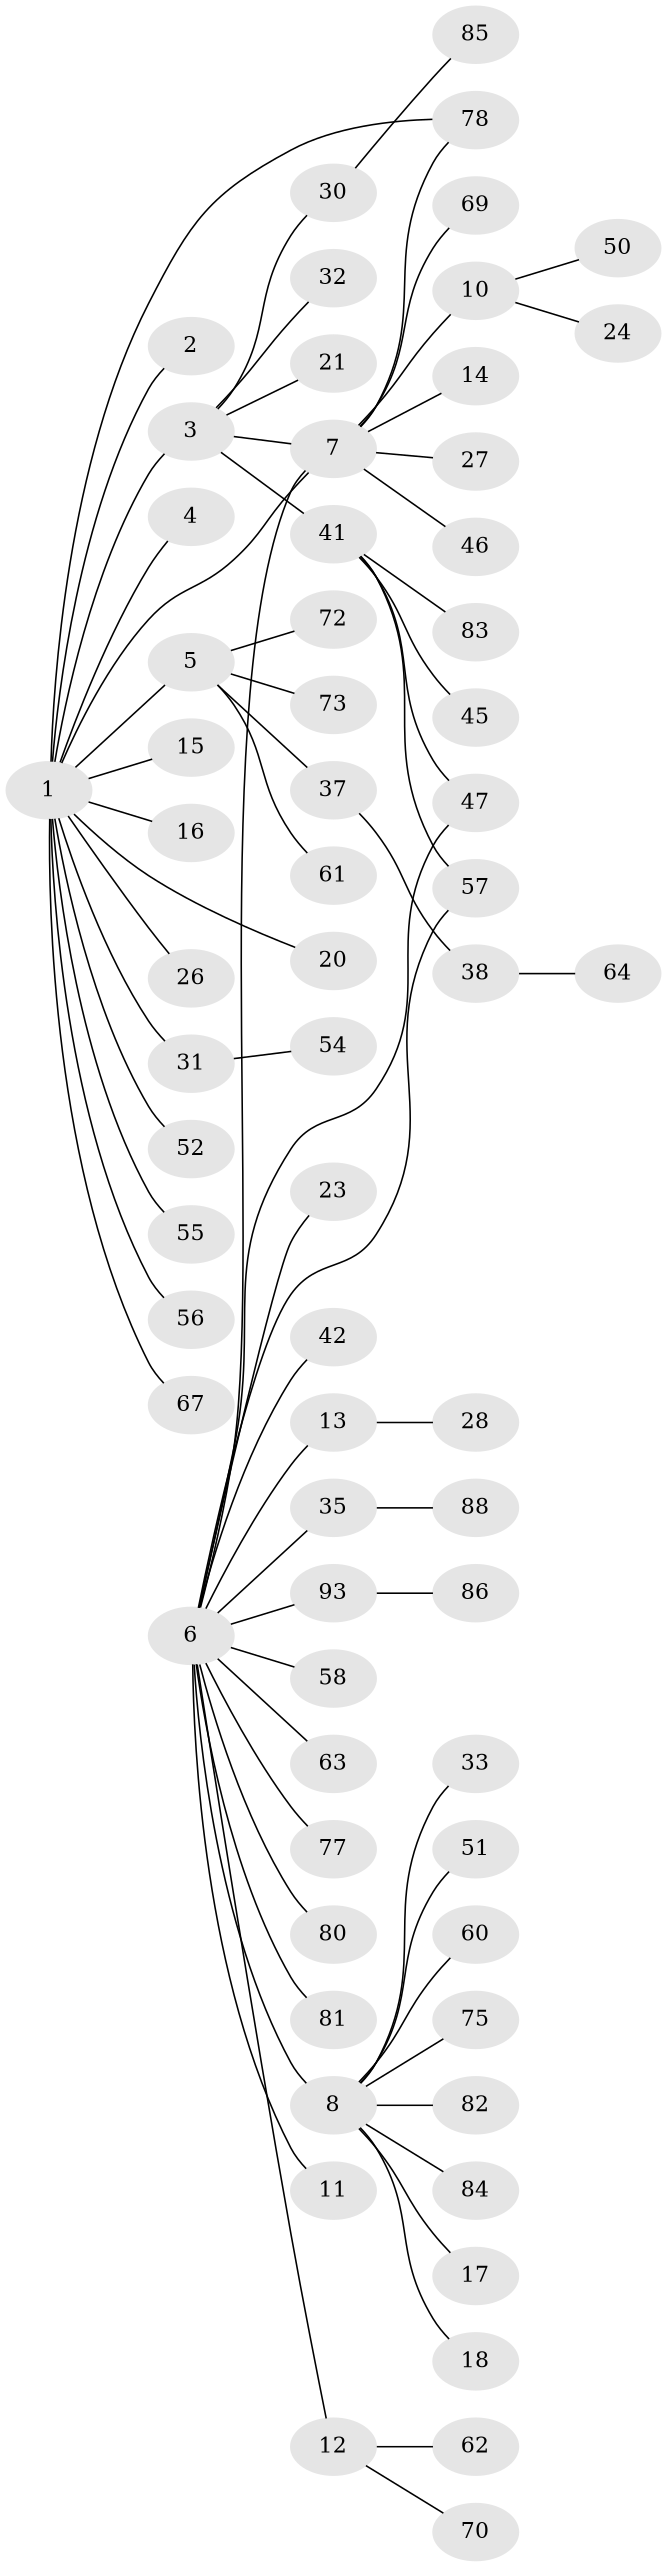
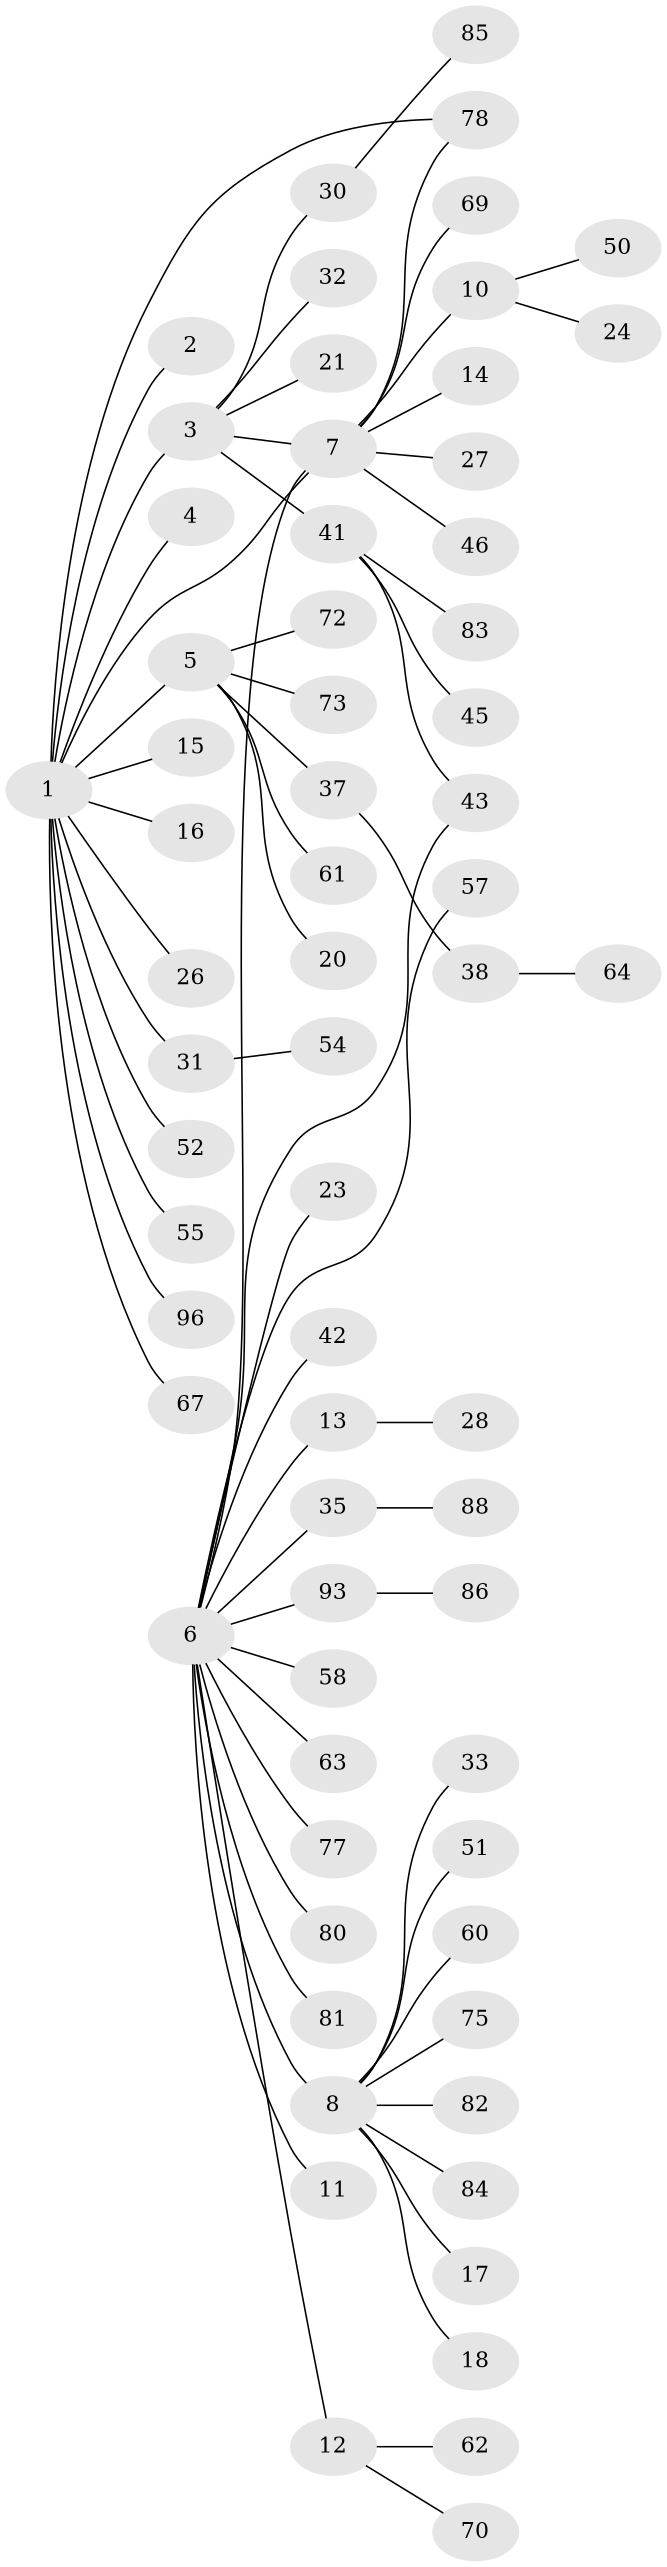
edge "41" -- "57": removed
node "47": label "47" -> "43"
edge "1" -- "20": now "5" -- "20"
node "56": label "56" -> "96"
